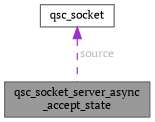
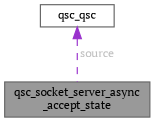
node "qsc_socket": label "qsc_socket" -> "qsc_qsc"
